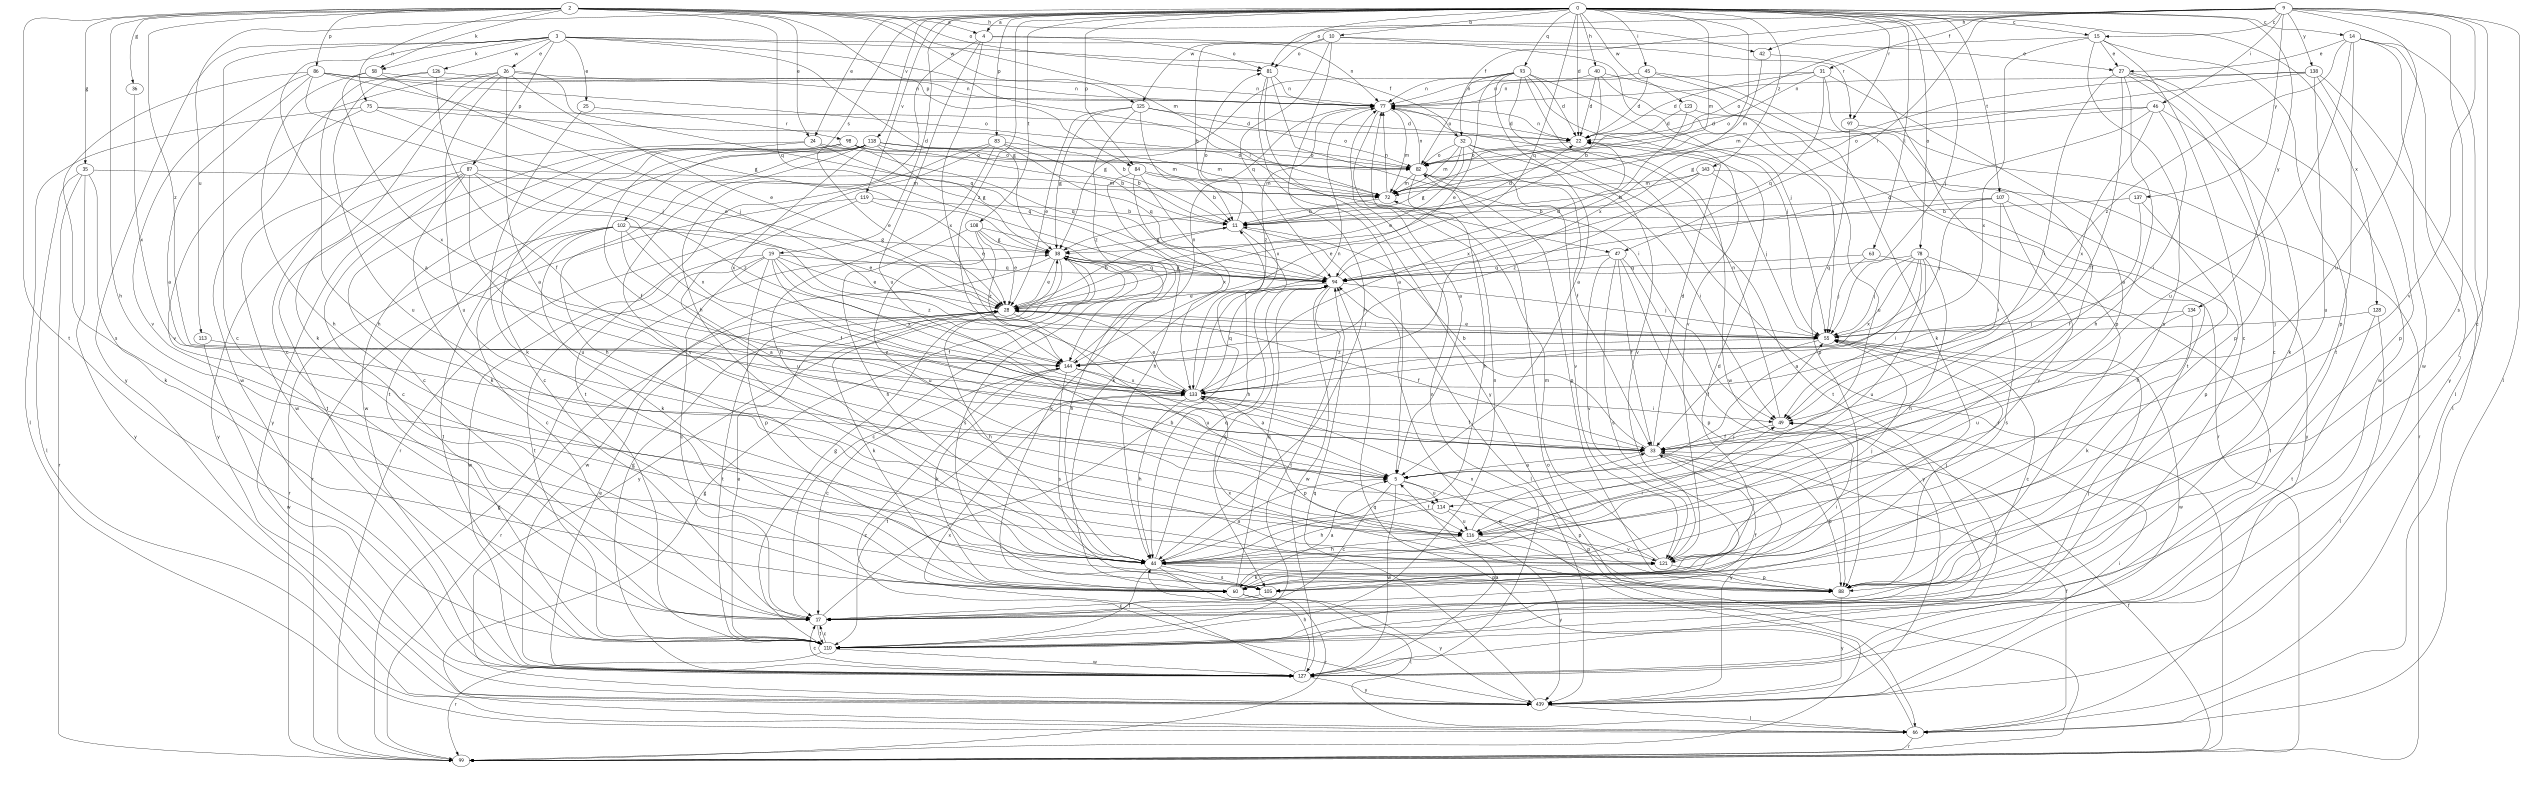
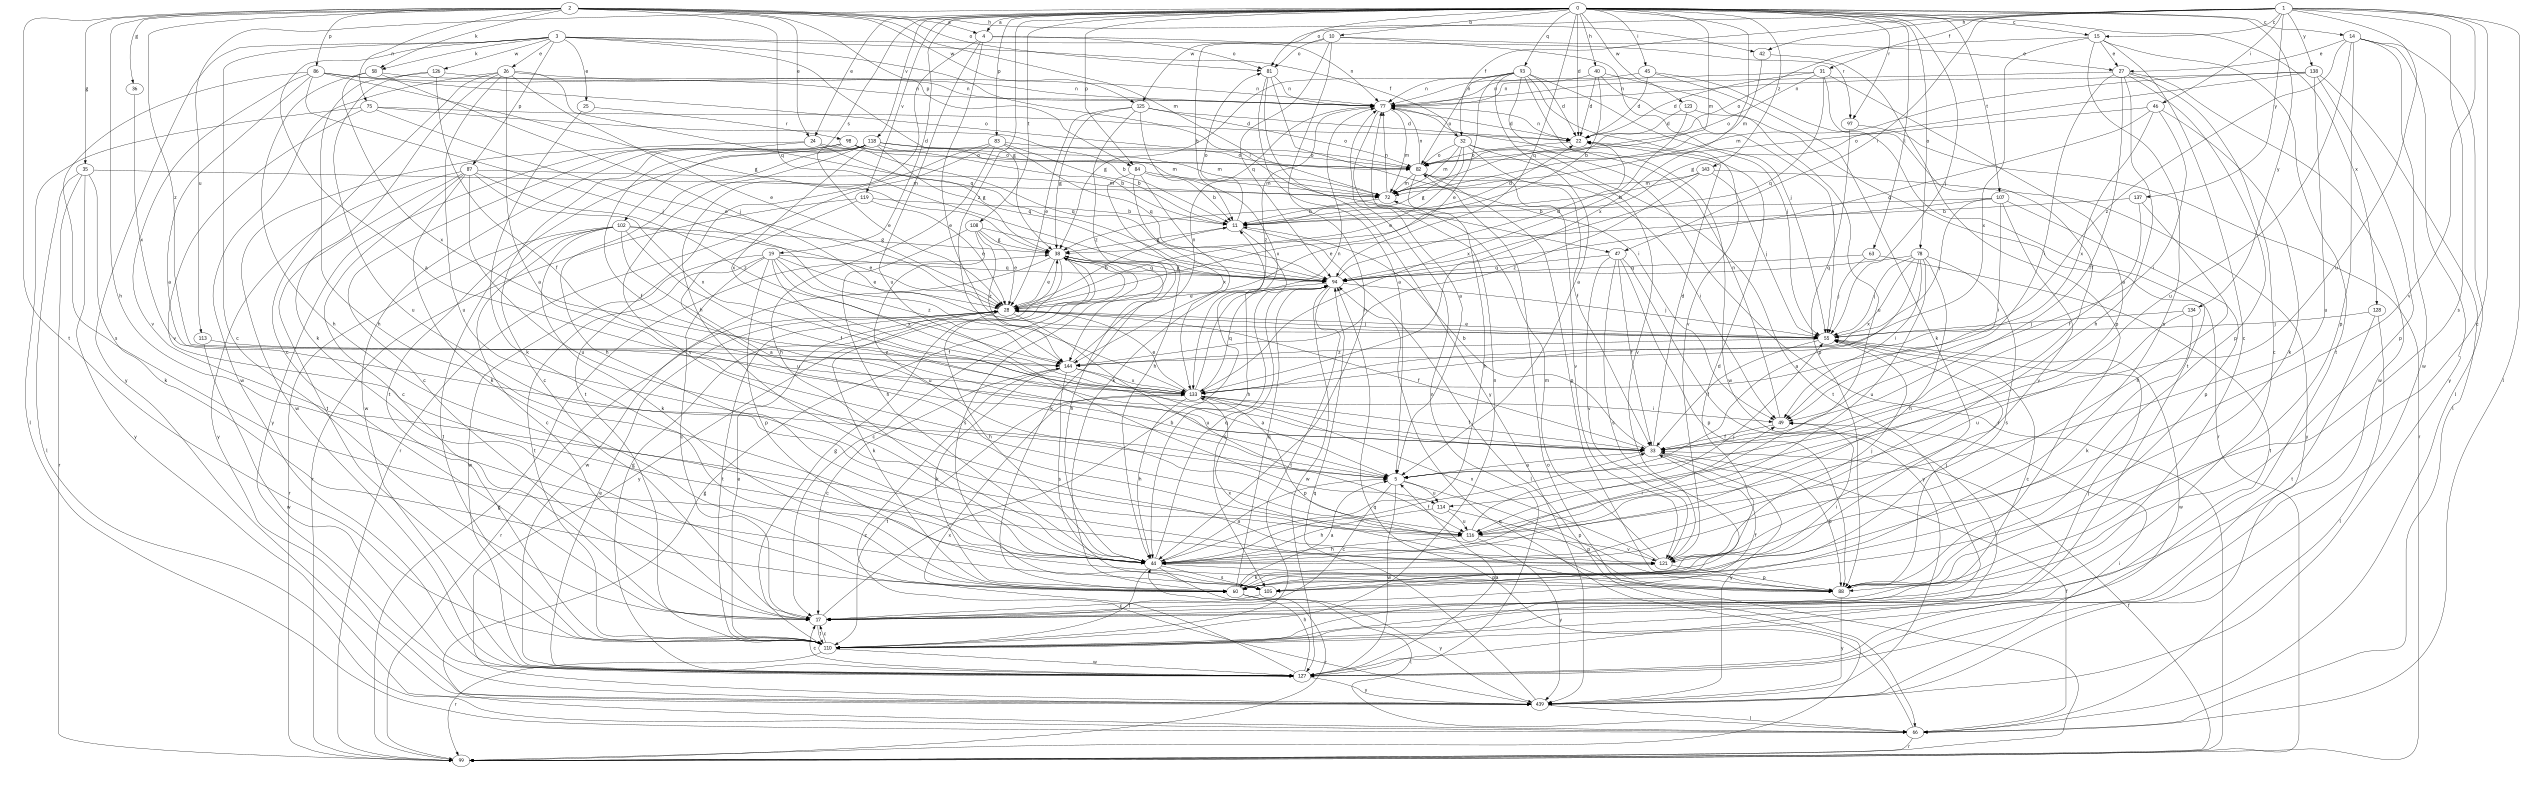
node "9": label "9" -> "1"
edge "27" -> "77": added, label "n"
edge "46" -> "22": removed, label "d"
edge "4" -> "133": label "x" -> "e"
